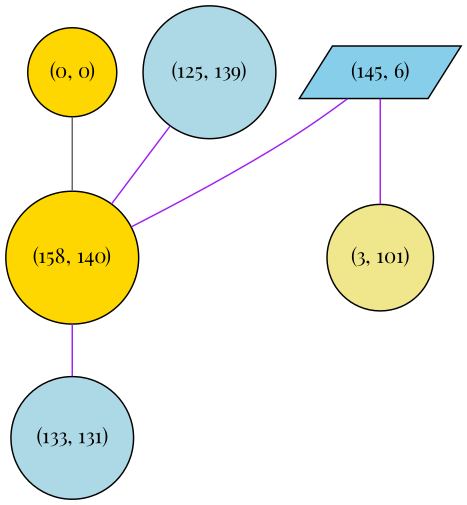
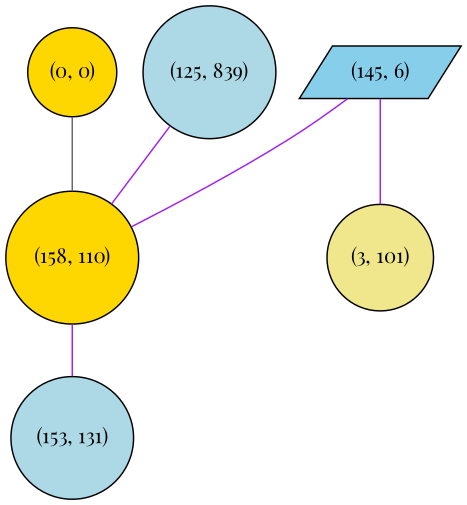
node "(125, 139)": label "(125, 139)" -> "(125, 839)"
node "(158, 140)": label "(158, 140)" -> "(158, 110)"
node "(133, 131)": label "(133, 131)" -> "(153, 131)"
